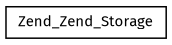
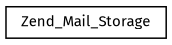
node "Zend_Zend_Storage": label "Zend_Zend_Storage" -> "Zend_Mail_Storage"
